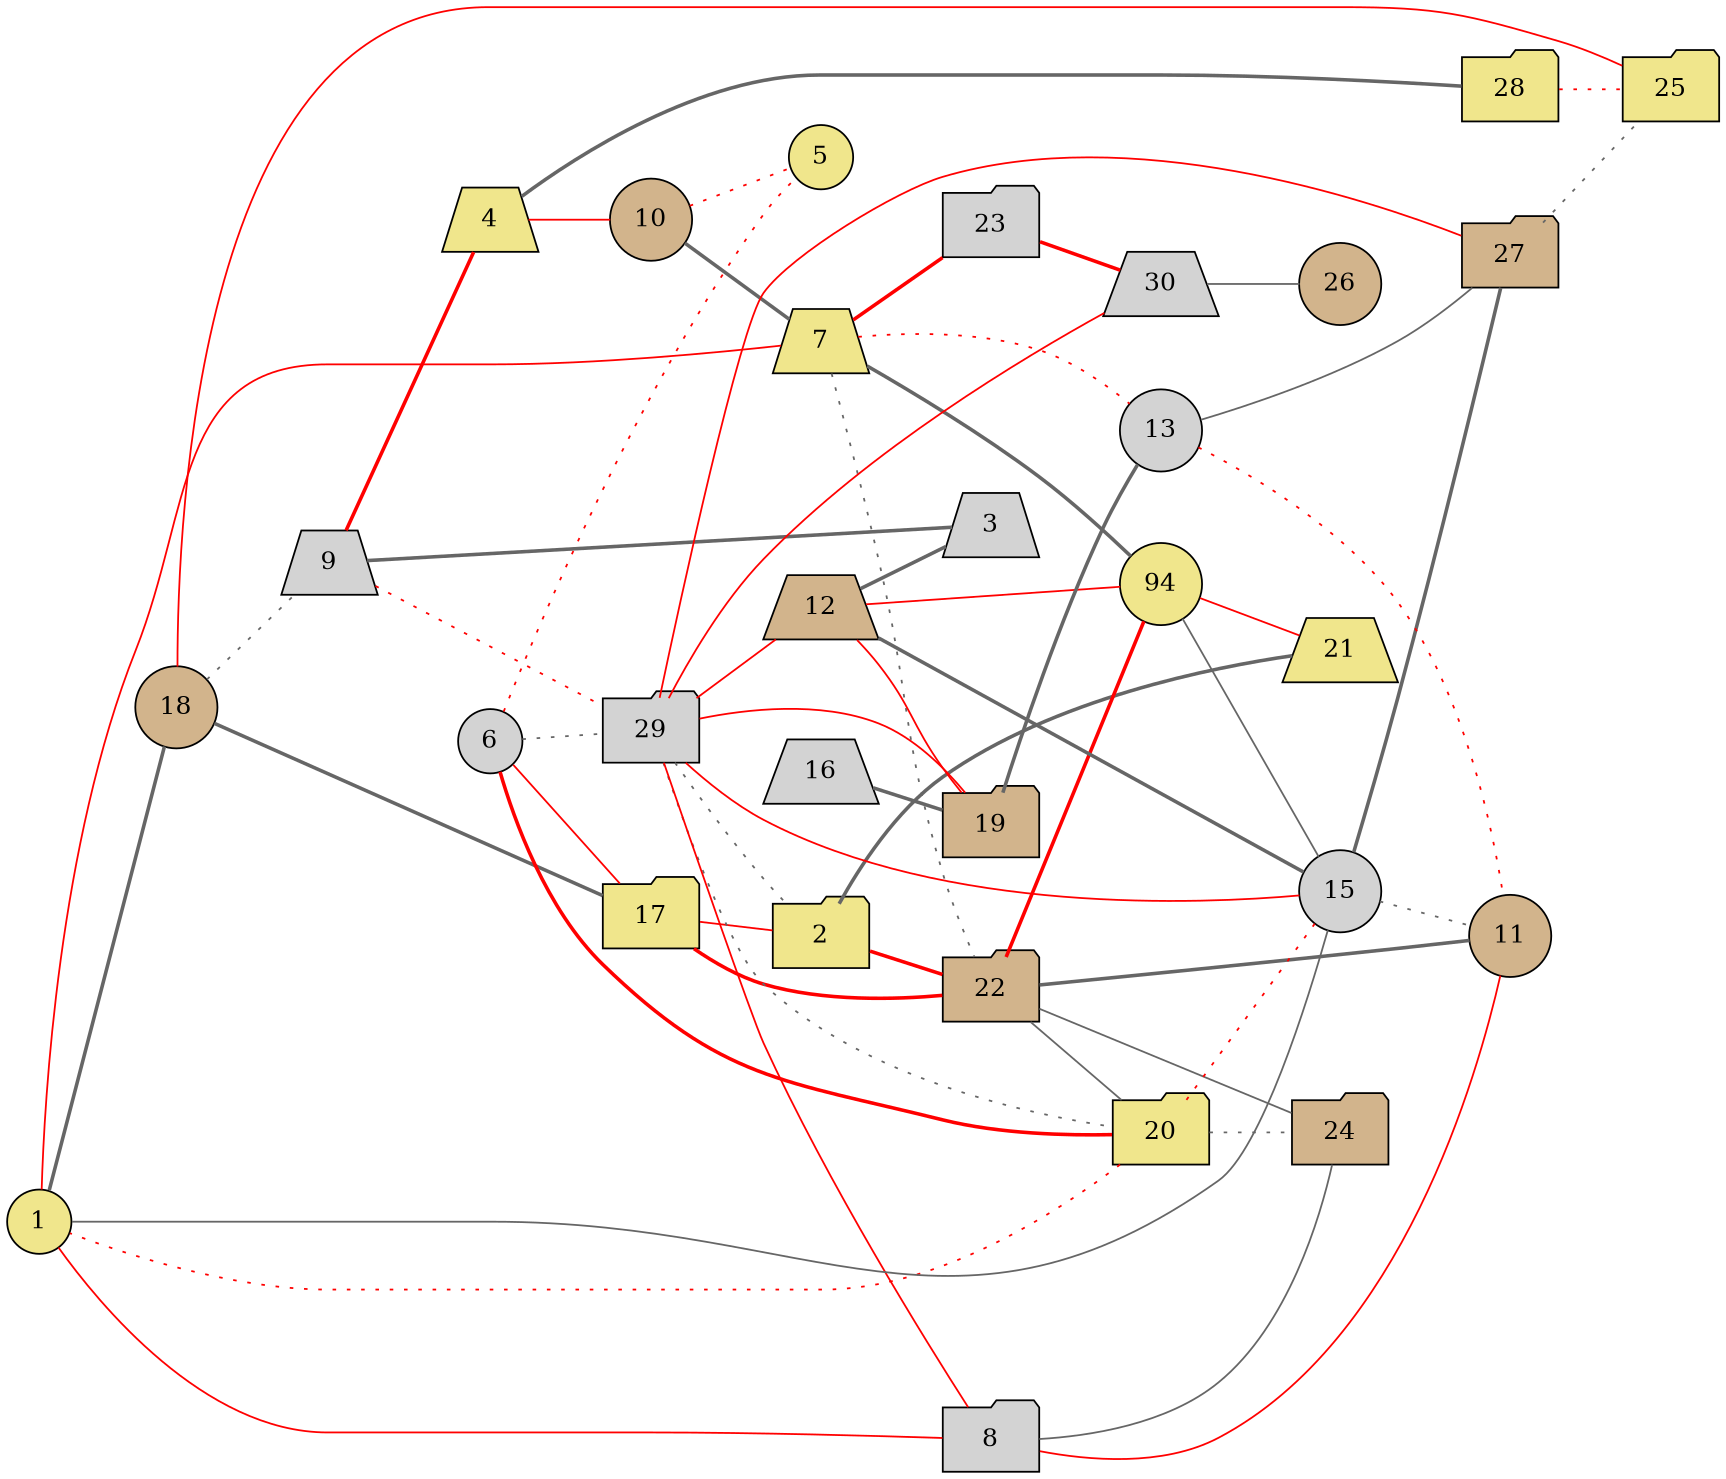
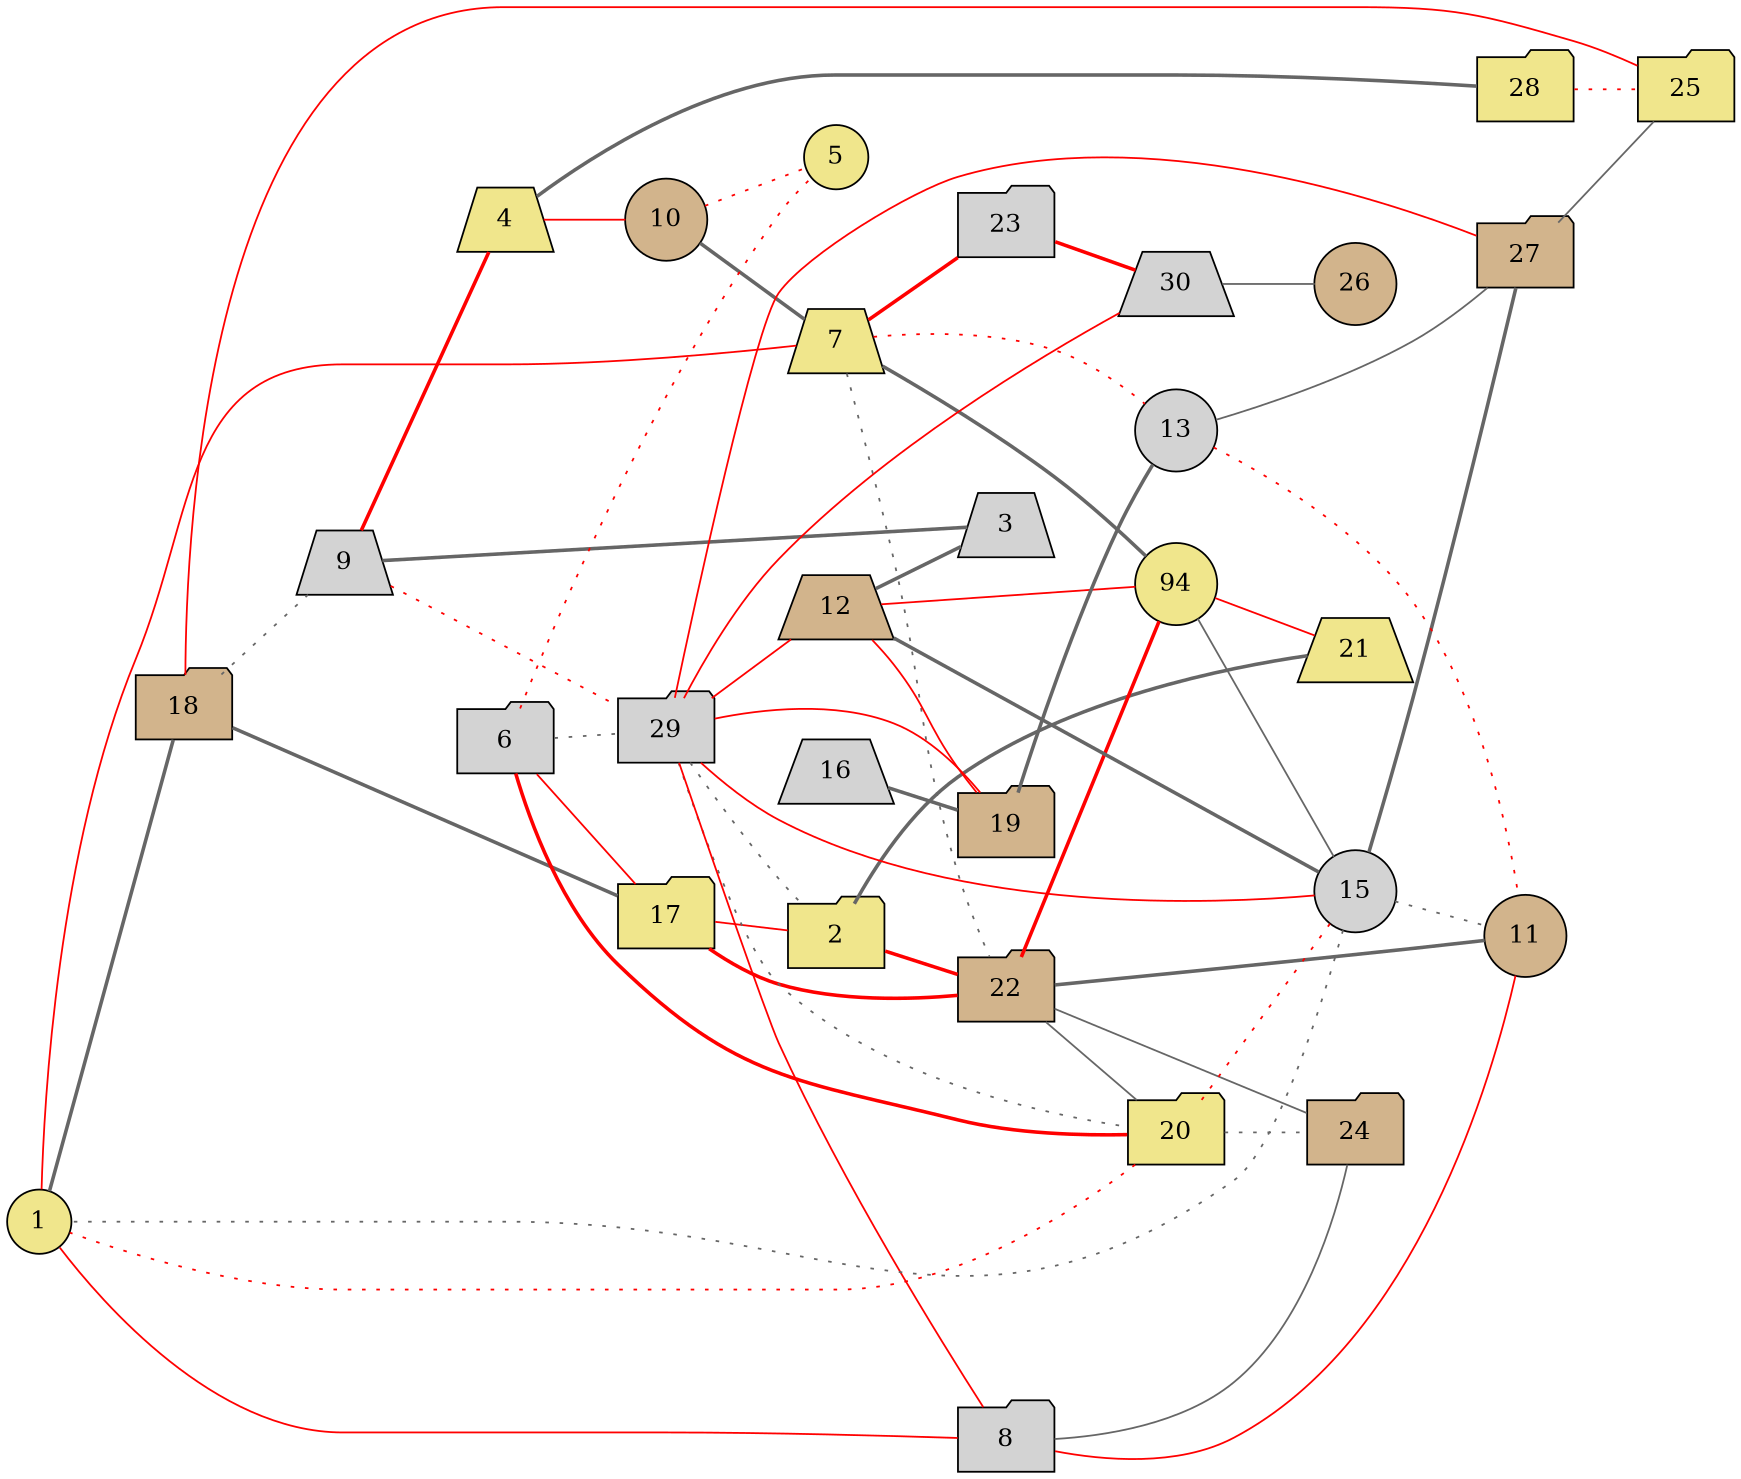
edge "25" -- "27": style dotted -> solid
node "18": shape circle -> folder
node "6": shape circle -> folder
edge "15" -- "1": style solid -> dotted
